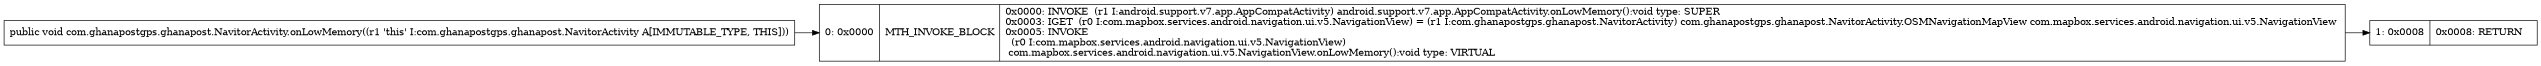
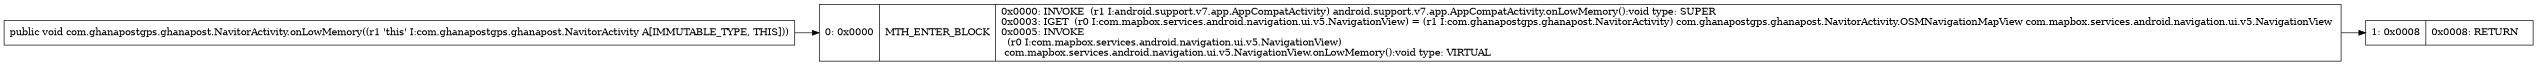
node "0: 0x0000": text "MTH_INVOKE_BLOCK" -> "MTH_ENTER_BLOCK"
